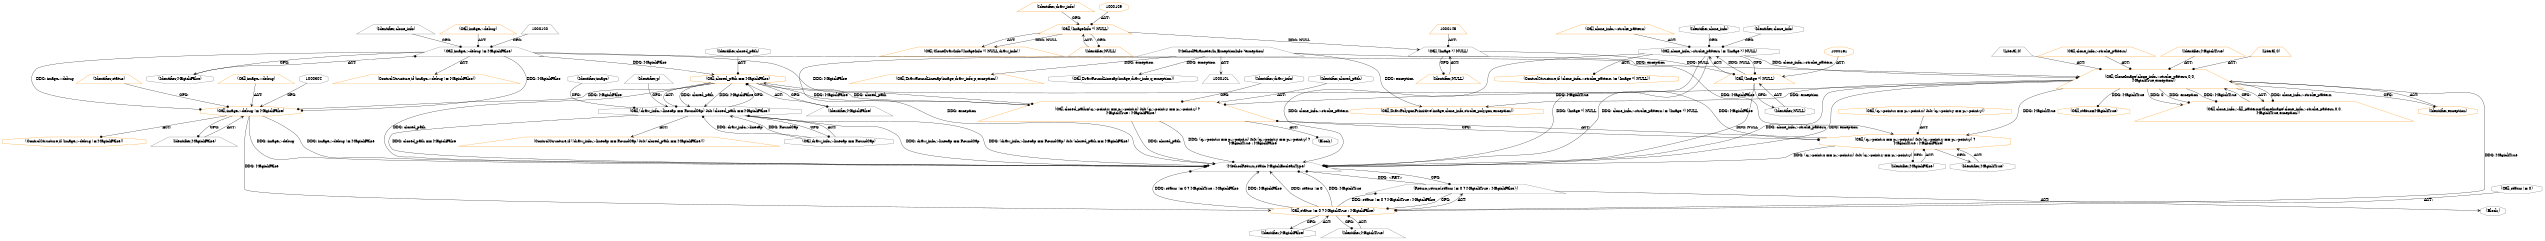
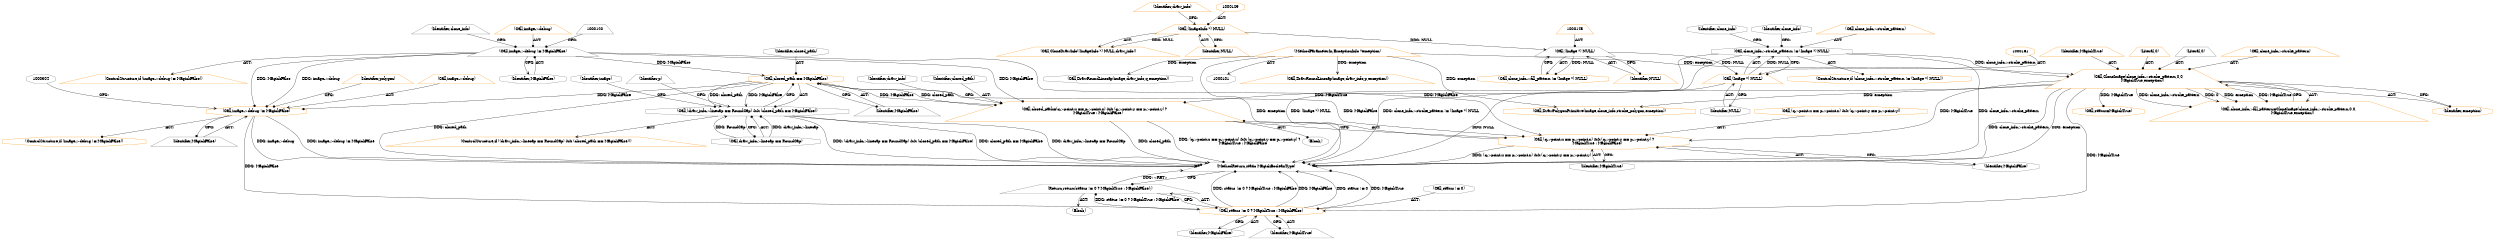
node "(MethodParameterIn,ExceptionInfo *exception)": color gray40 -> darkorange
node "(Identifier,status)": label "(Identifier,status)" -> "(Identifier,polygon)"
node "1000101": shape trapezium -> octagon
node "(Call,clone_info->fill_pattern != (Image *) NULL)": added
edge "(Return,return(status != 0 ? MagickTrue : MagickFalse);)" -> "(MethodReturn,static MagickBooleanType)": arrowhead dot -> vee
